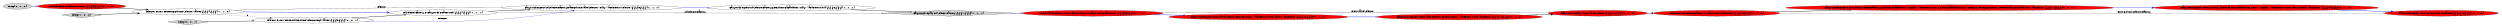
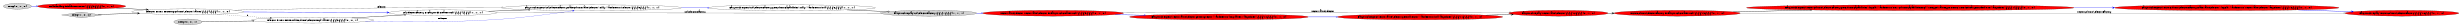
node "EasyMock.replay(colSelectorFactory)@@@7@@@['1', '1', '1']": shape diamond -> ellipse
node "setup['0', '0', '1']": shape diamond -> ellipse
